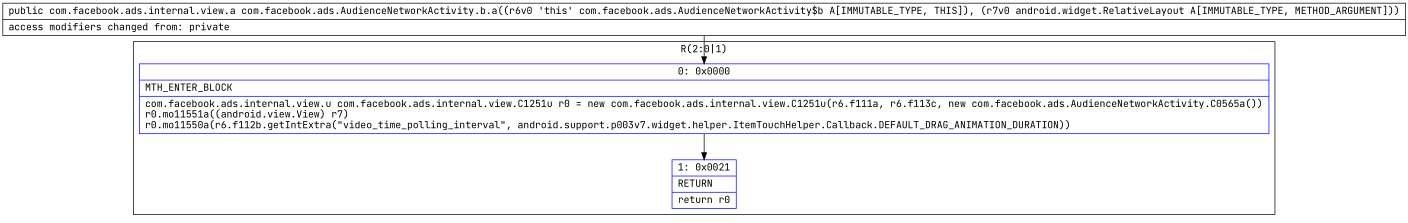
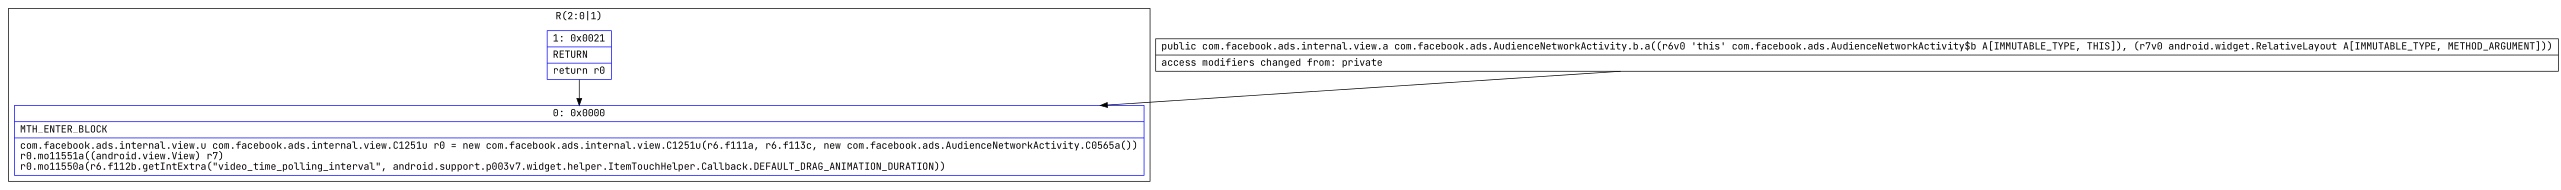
edge "0: 0x0000" -> "1: 0x0021": reversed
